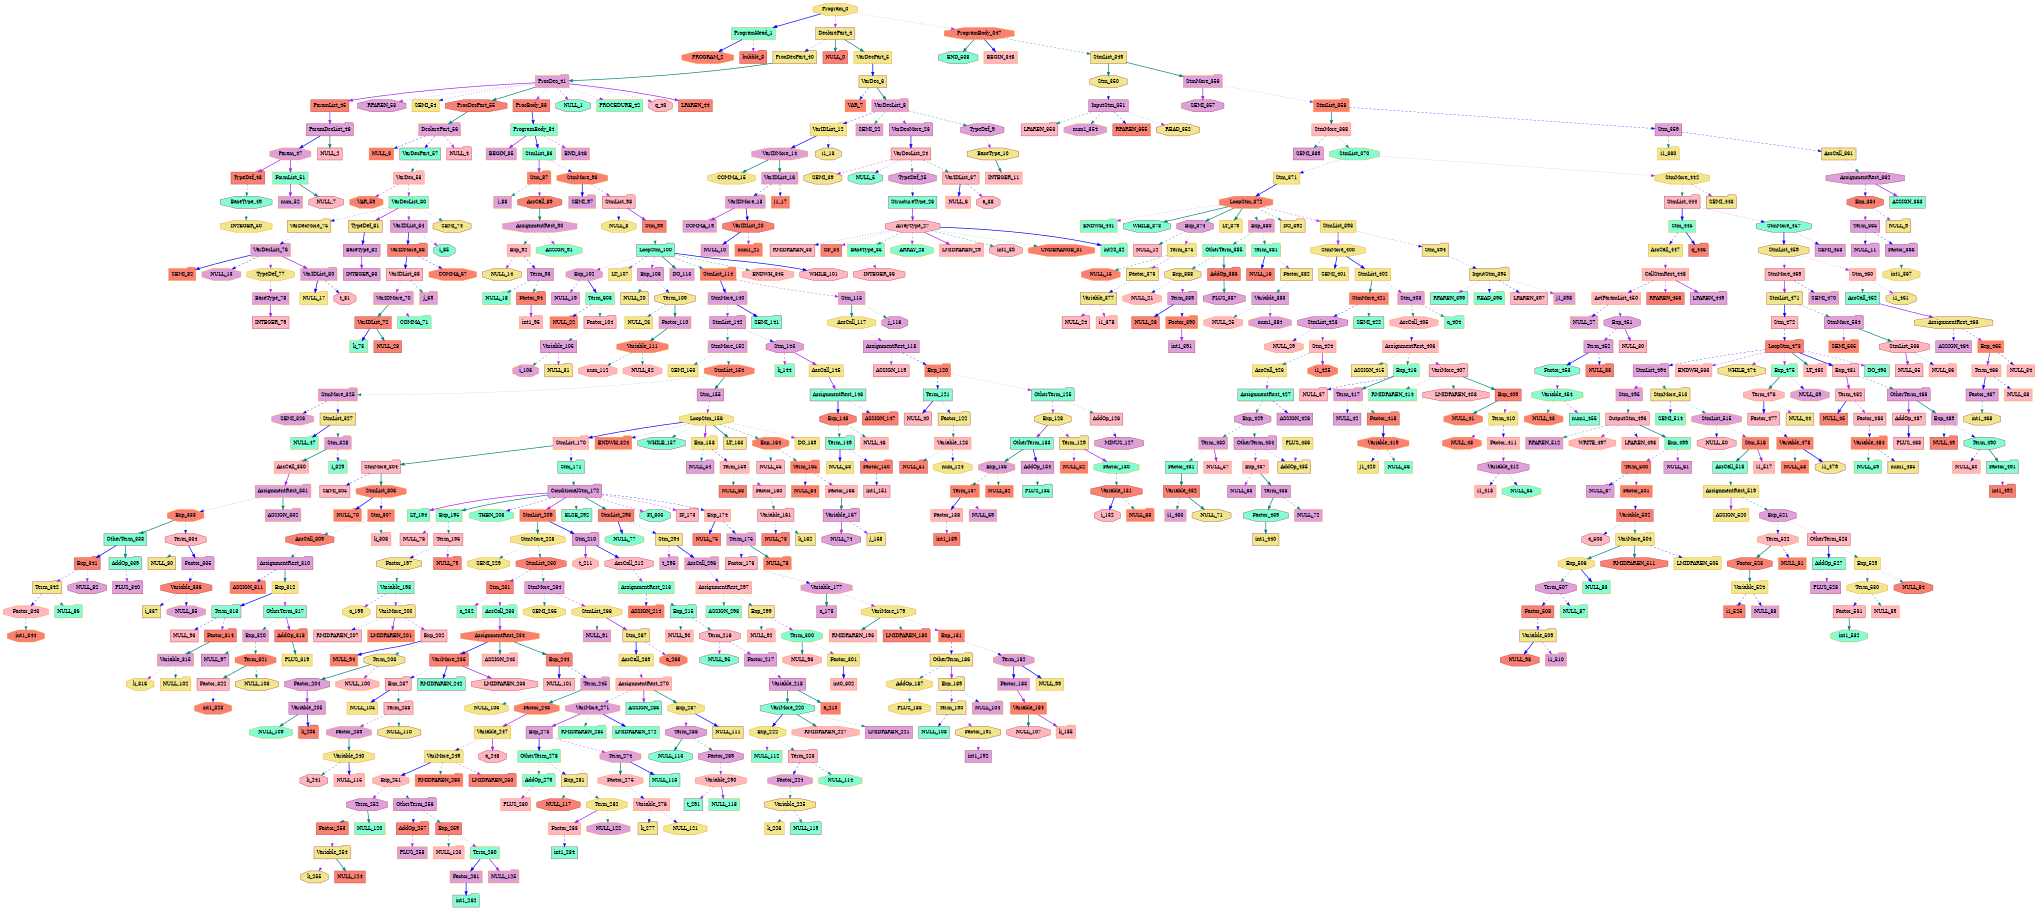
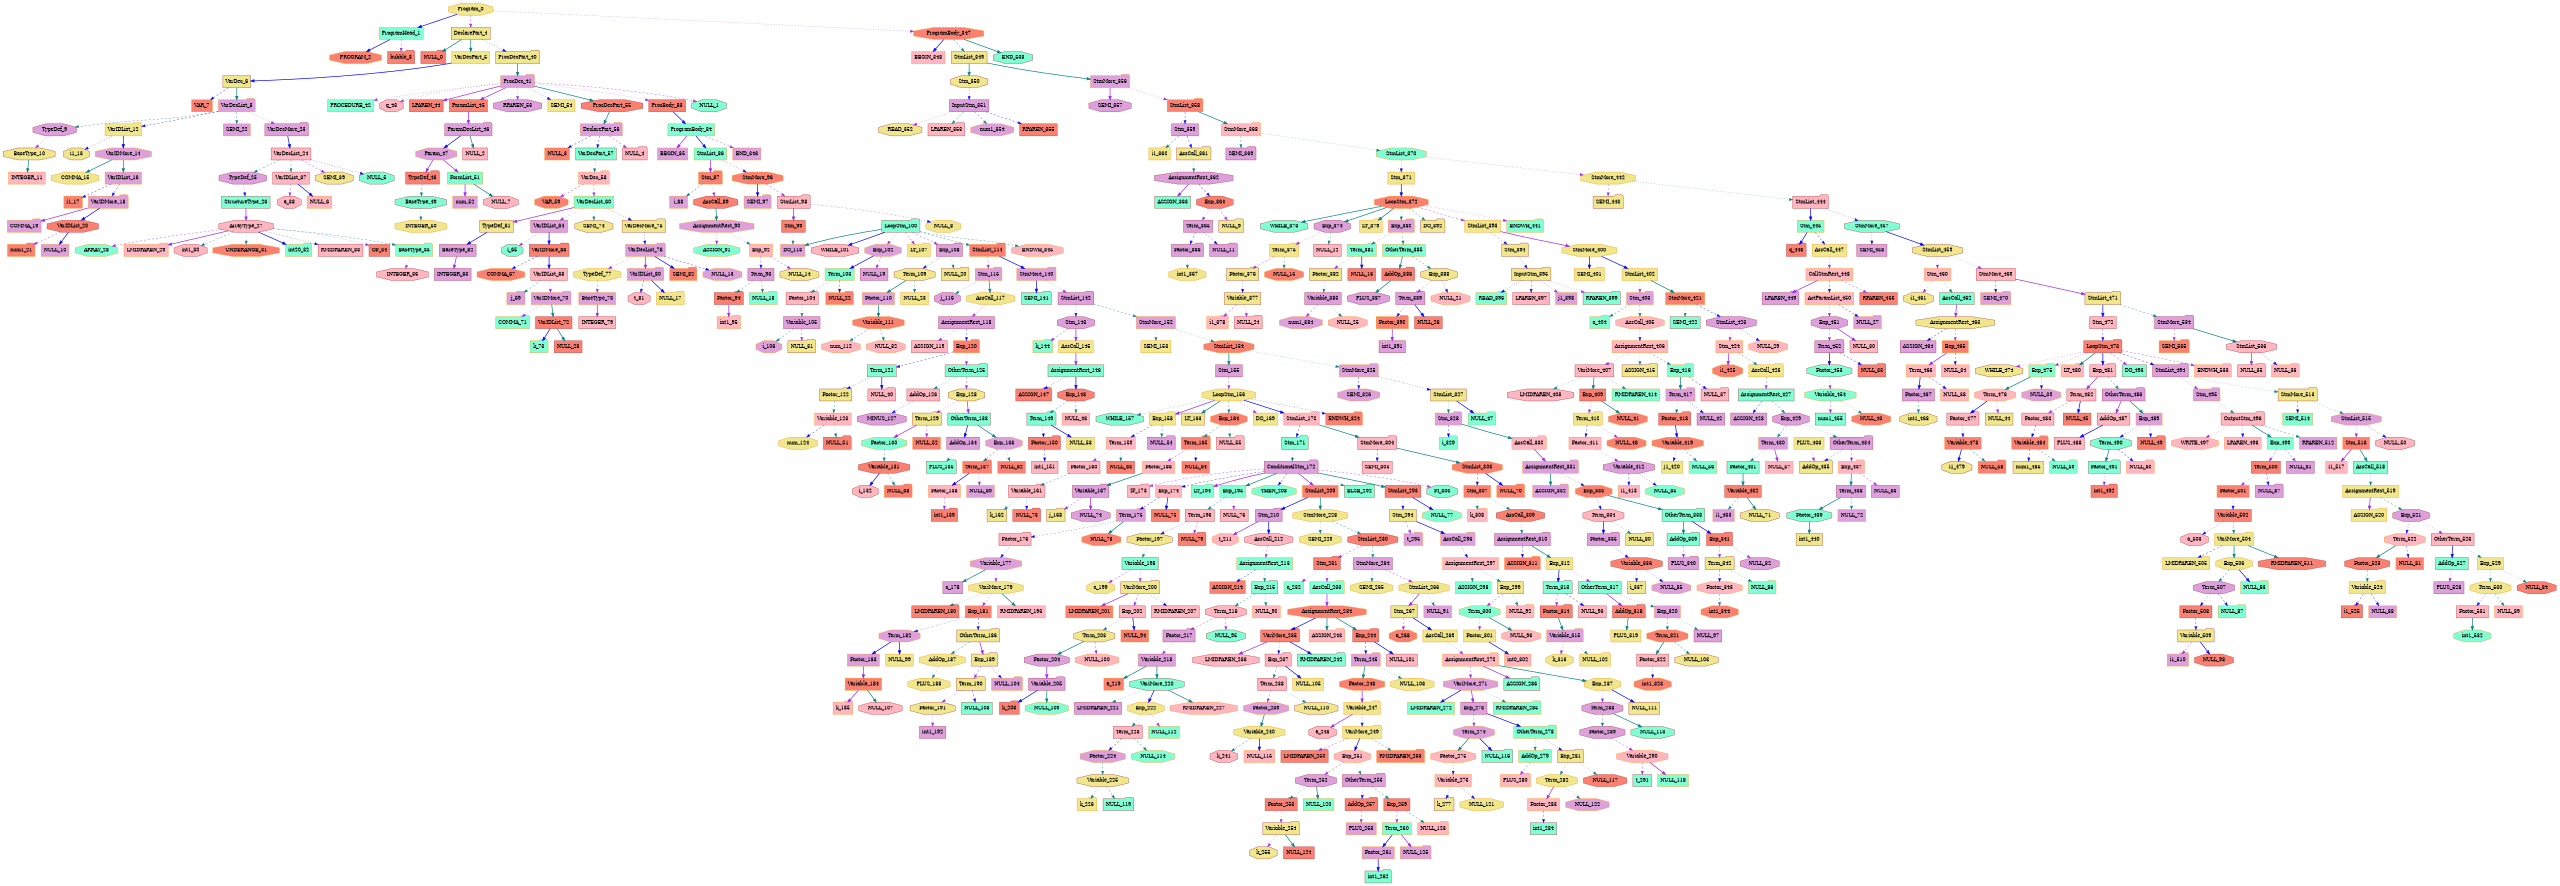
node "AssCall_361": shape box -> folder
edge "Stm_99" -> "LoopStm_100": now "Stm_99" -> "DO_113"
node "Term_603": label "Term_603" -> "Term_103"
node "NULL_78": shape folder -> octagon
edge "Factor_523" -> "Variable_524": style bold -> dashed
edge "Exp_259" -> "Term_260": style dotted -> dashed
